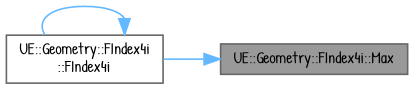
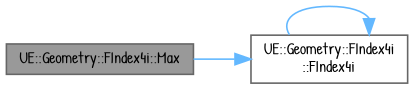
edge "UE::Geometry::FIndex4i ::FIndex4i" -> "UE::Geometry::FIndex4i::Max": reversed
